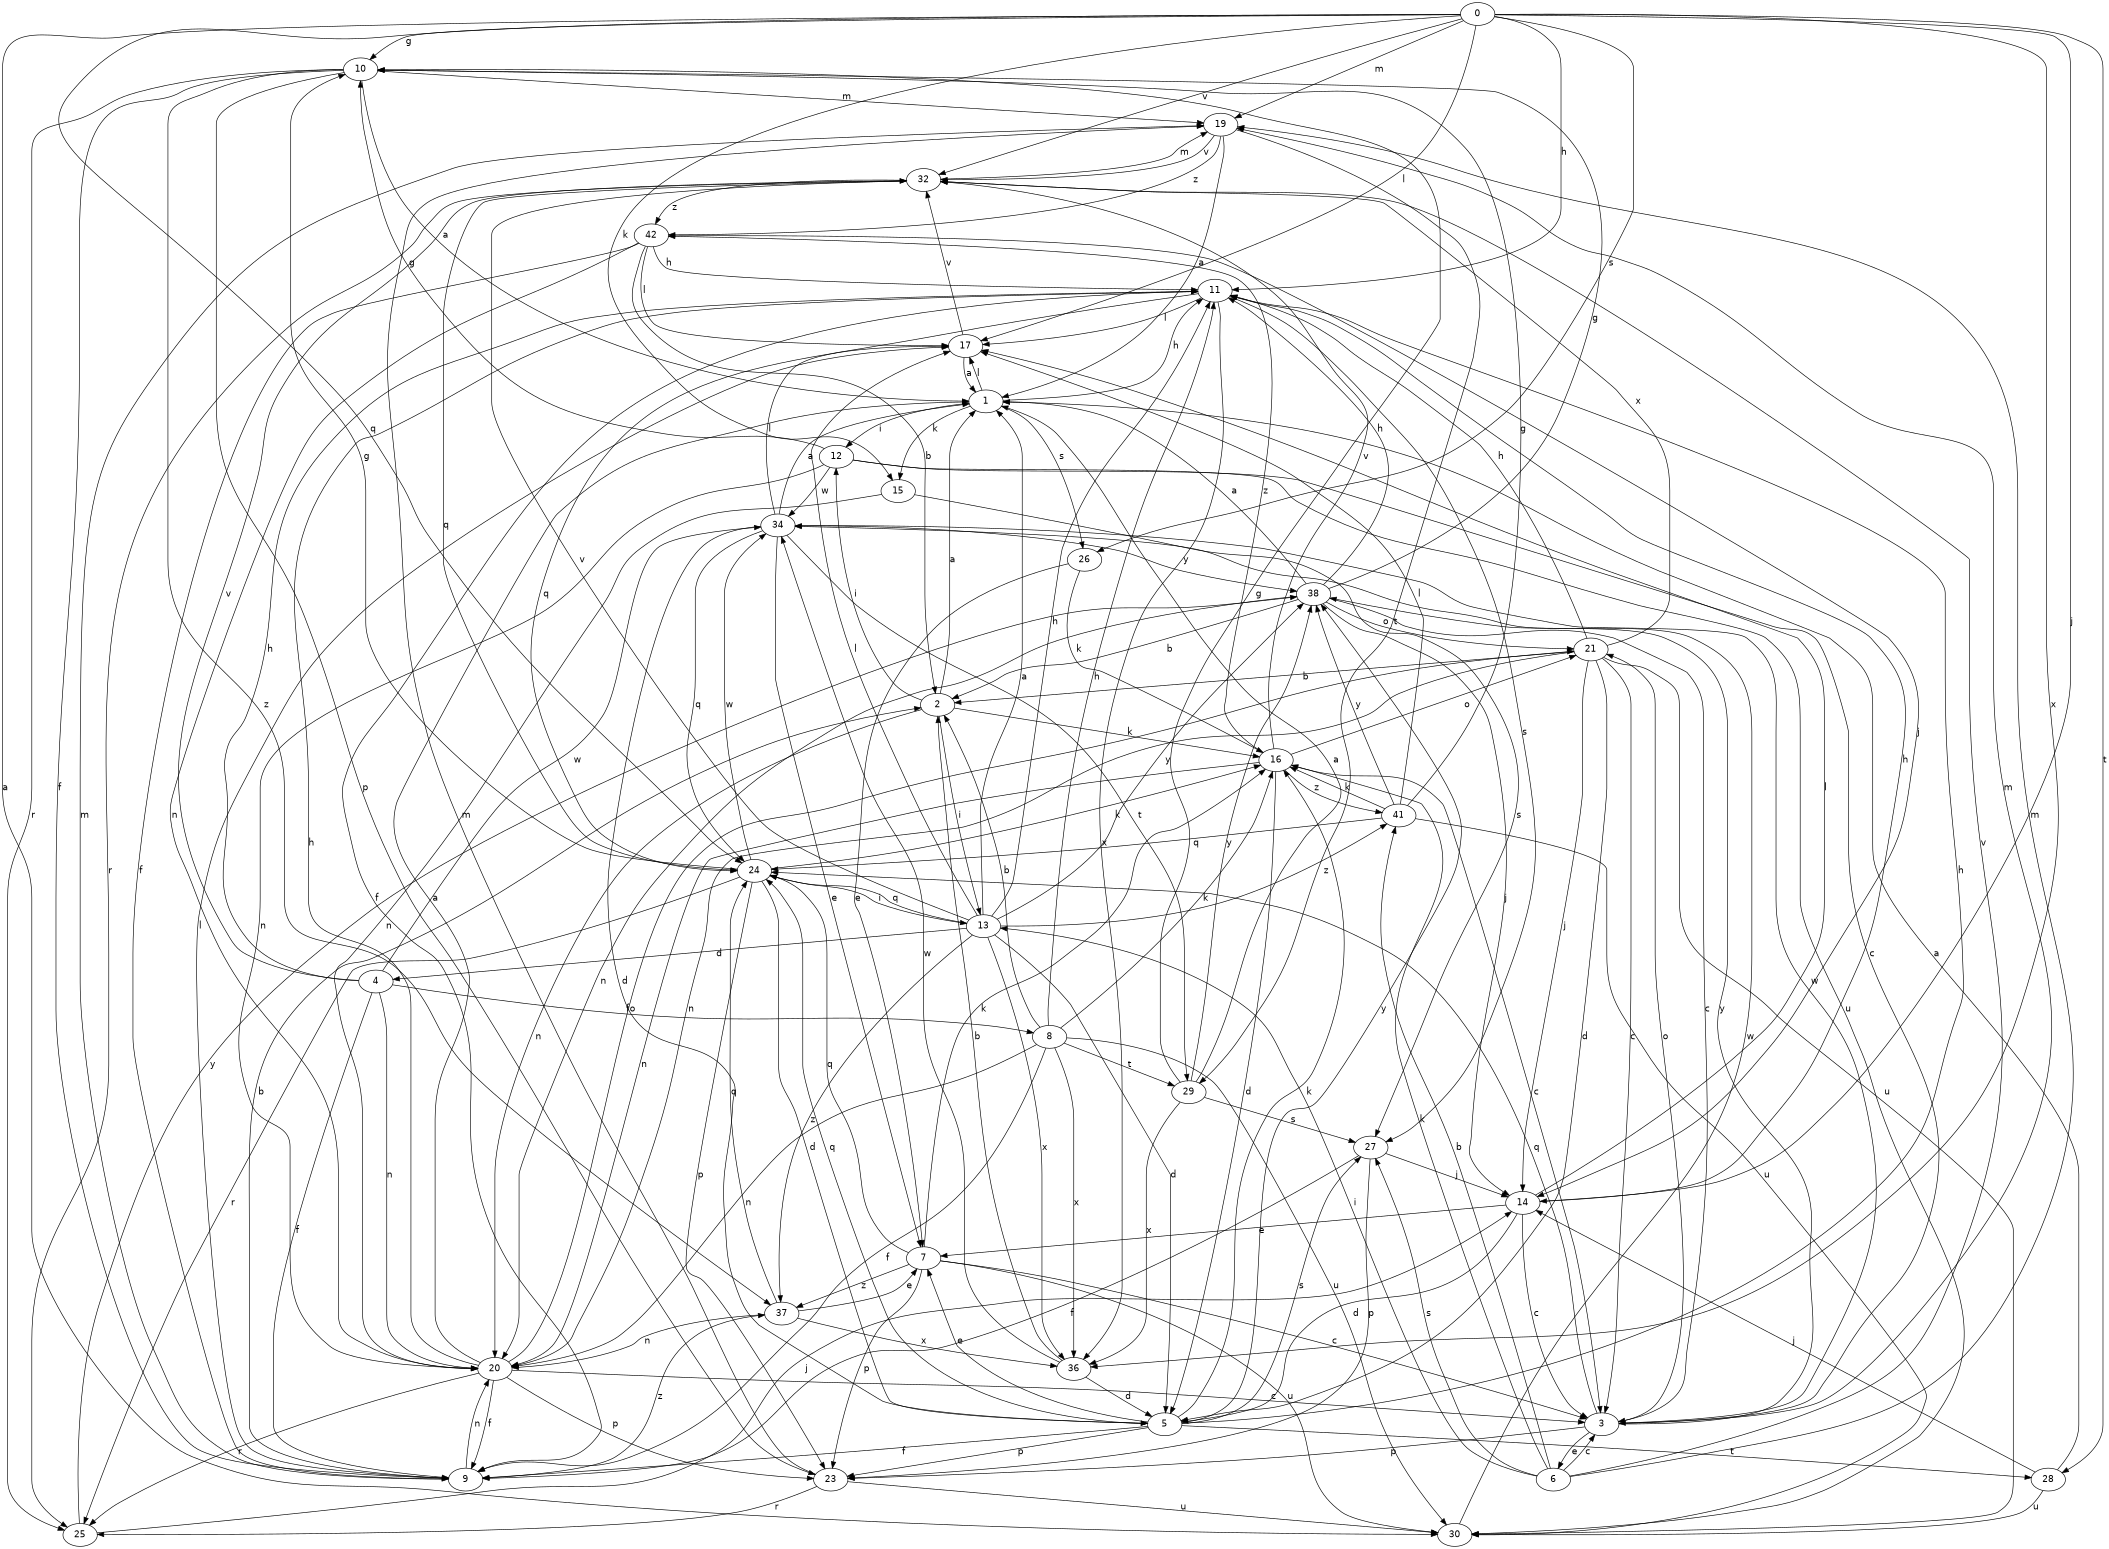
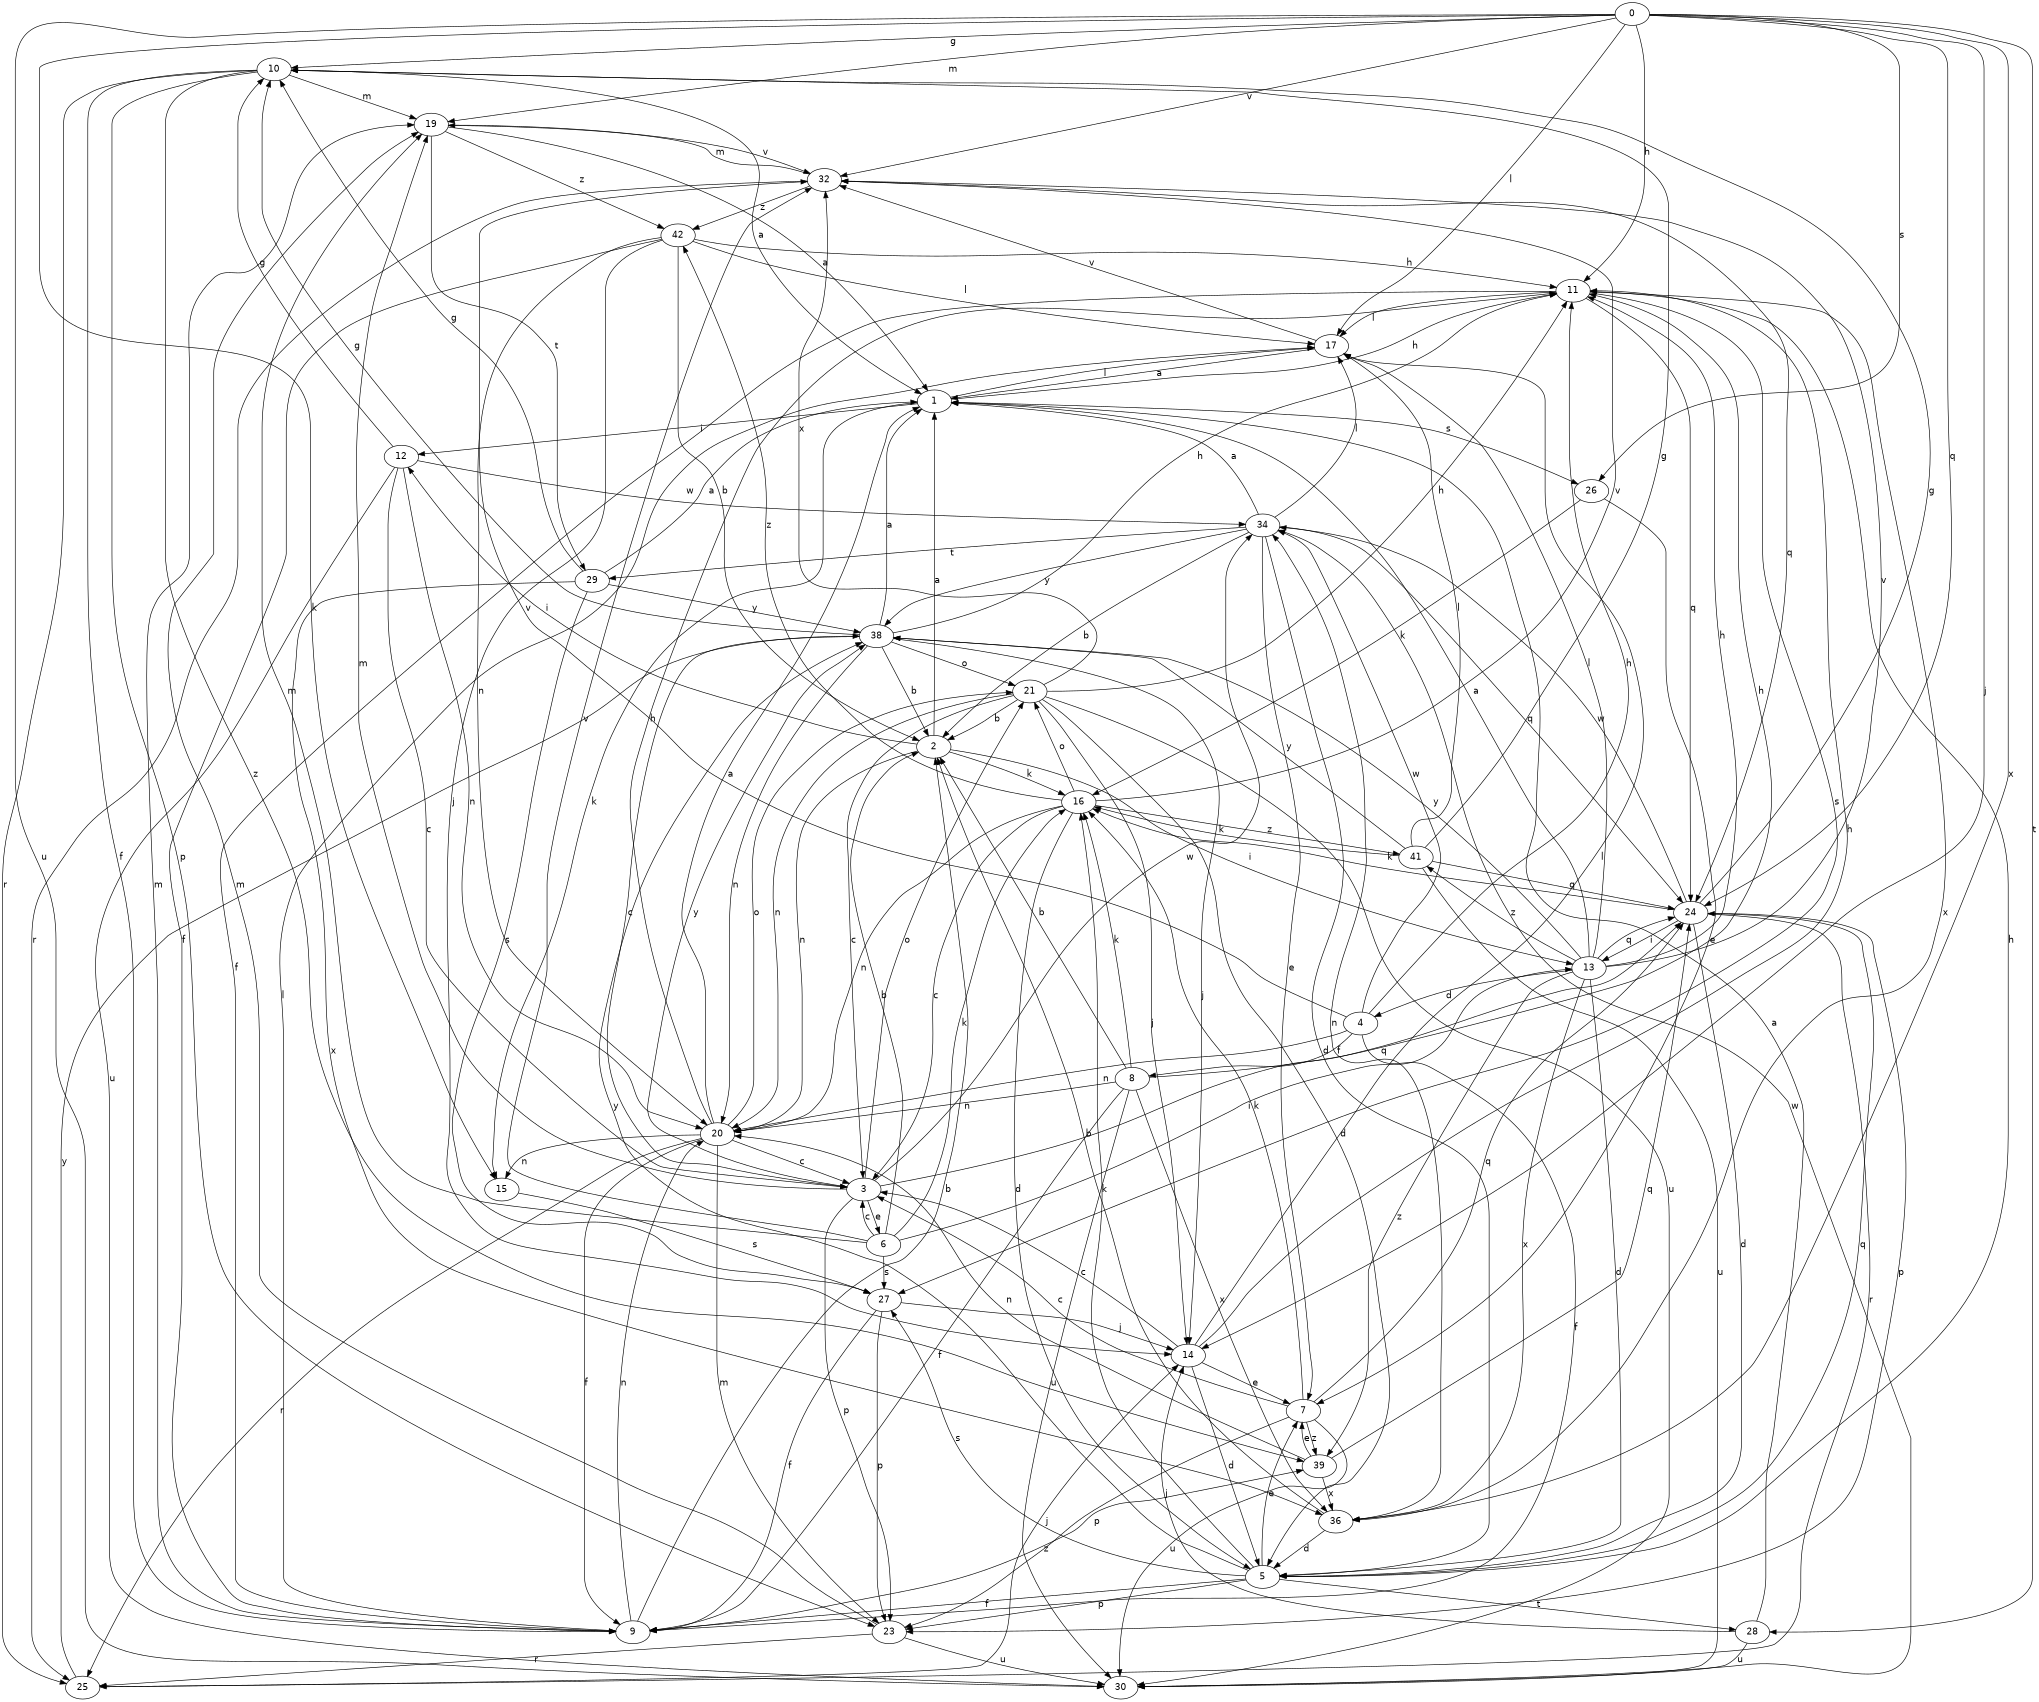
edge "34" -> "2": added, label "b"
edge "0" -> "30": label "a" -> "u"
edge "15" -> "20": reversed
edge "36" -> "34": label "w" -> "n"
edge "8" -> "29": removed, label "t"
edge "6" -> "41": now "6" -> "2"
node "37": label "37" -> "39"
edge "20" -> "23": label "p" -> "m"
